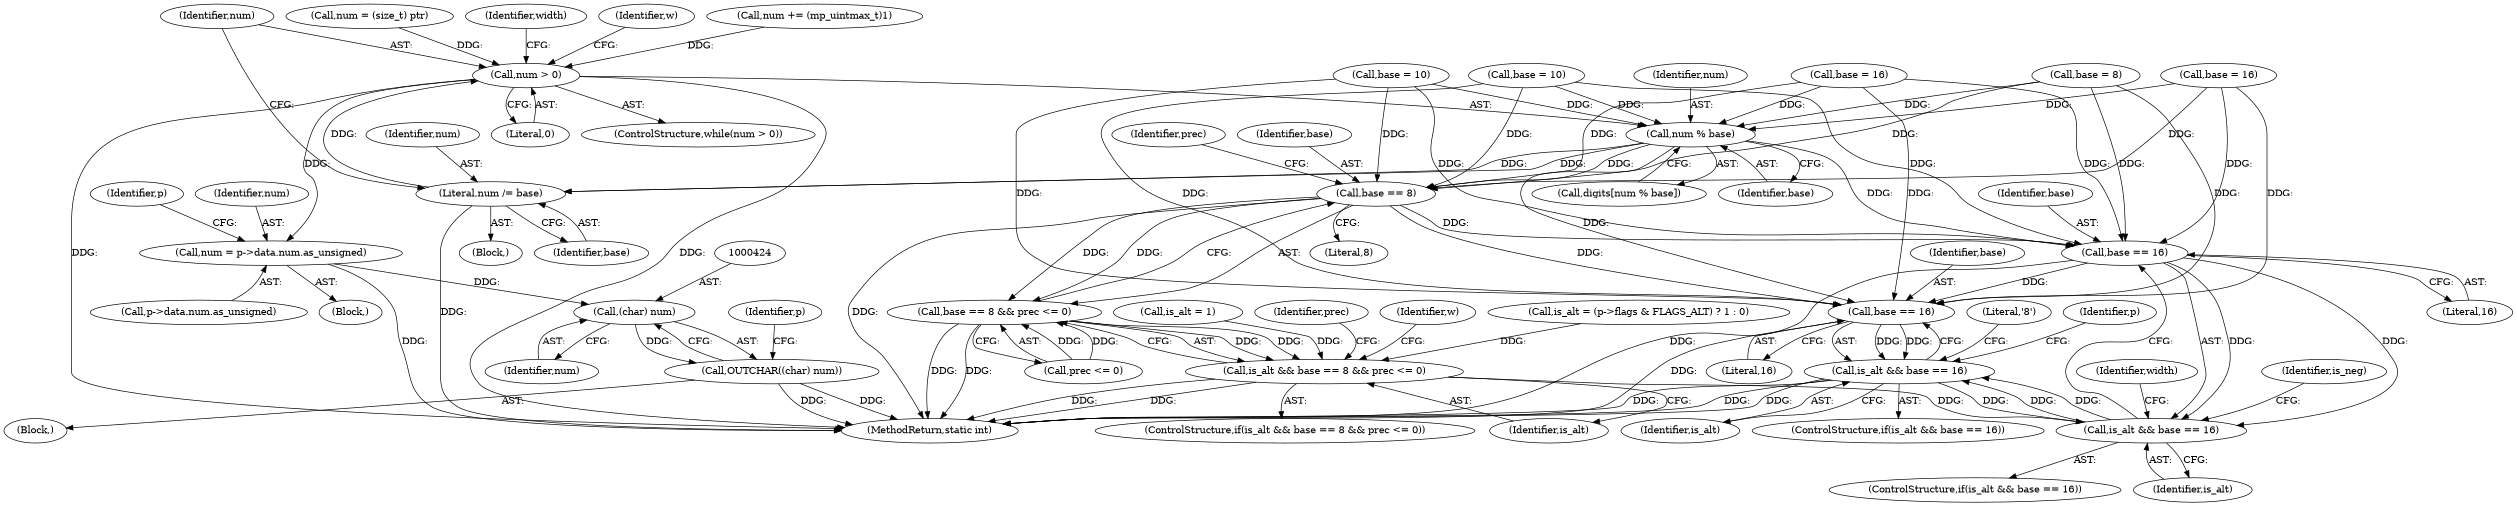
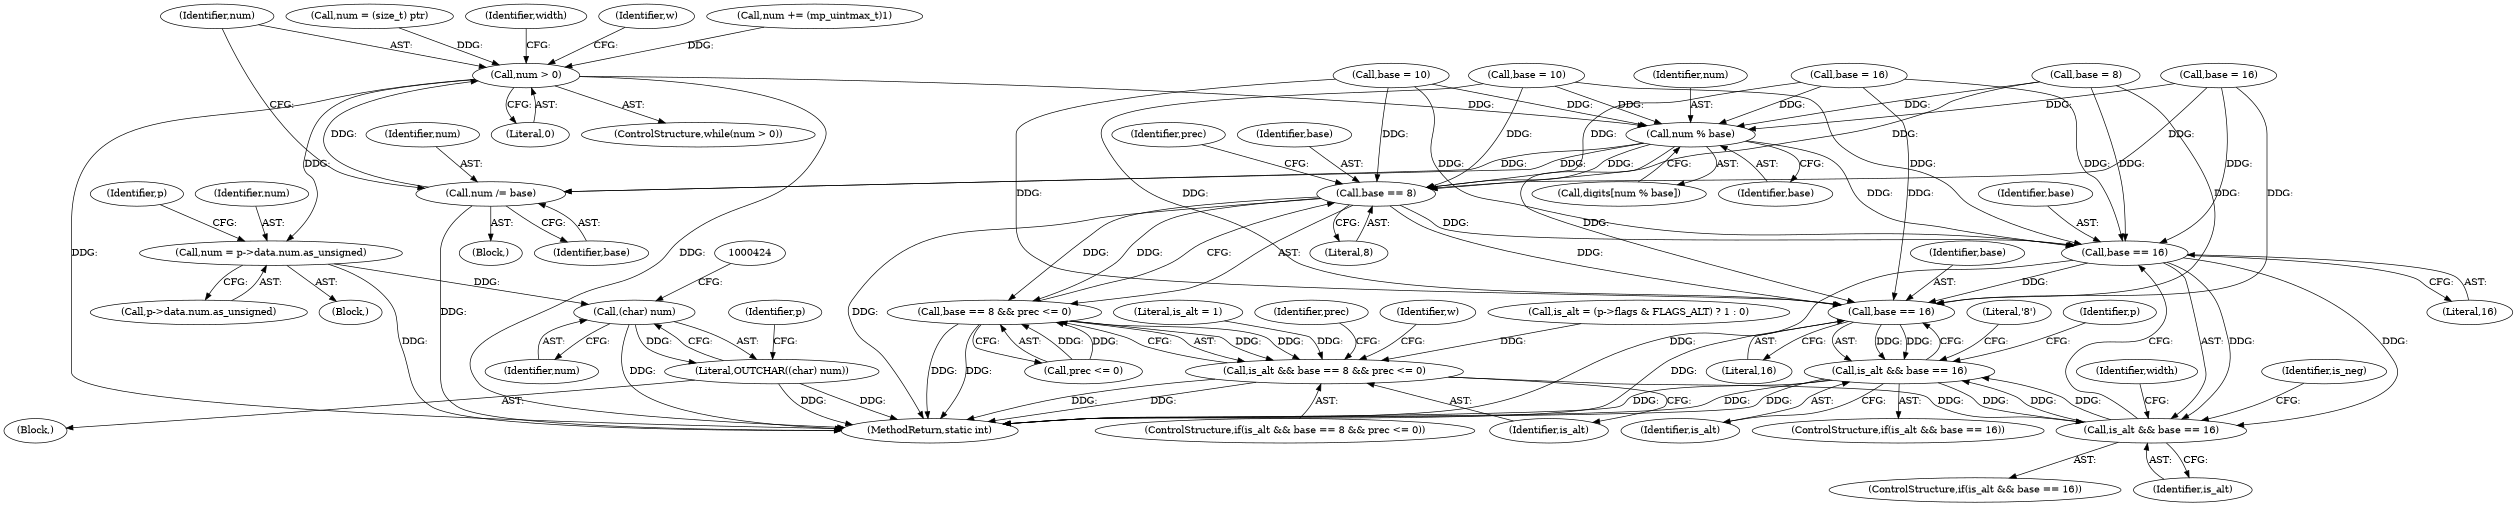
edge "(Call,num > 0)" -> "(Call,num % base)": label "AST: " -> "DDG: "
node "(Literal,num /= base)": label "(Literal,num /= base)" -> "(Call,num /= base)"
edge "(Literal,8)" -> "(Call,base == 8)": added, label "AST:"
edge "(Call,num = p->data.num.as_unsigned)" -> "(Call,p->data.num.as_unsigned)": added, label "CFG:"
edge "1000424" -> "(Call,(char) num)": label "AST: " -> "CFG: "
node "(Call,is_alt = 1)": label "(Call,is_alt = 1)" -> "(Literal,is_alt = 1)"
node "(Call,OUTCHAR((char) num))": label "(Call,OUTCHAR((char) num))" -> "(Literal,OUTCHAR((char) num))"
edge "(Call,is_alt && base == 8 && prec <= 0)" -> "(ControlStructure,if(is_alt && base == 8 && prec <= 0))": reversed
edge "(Call,(char) num)" -> "(MethodReturn,static int)": added, label "DDG:"
